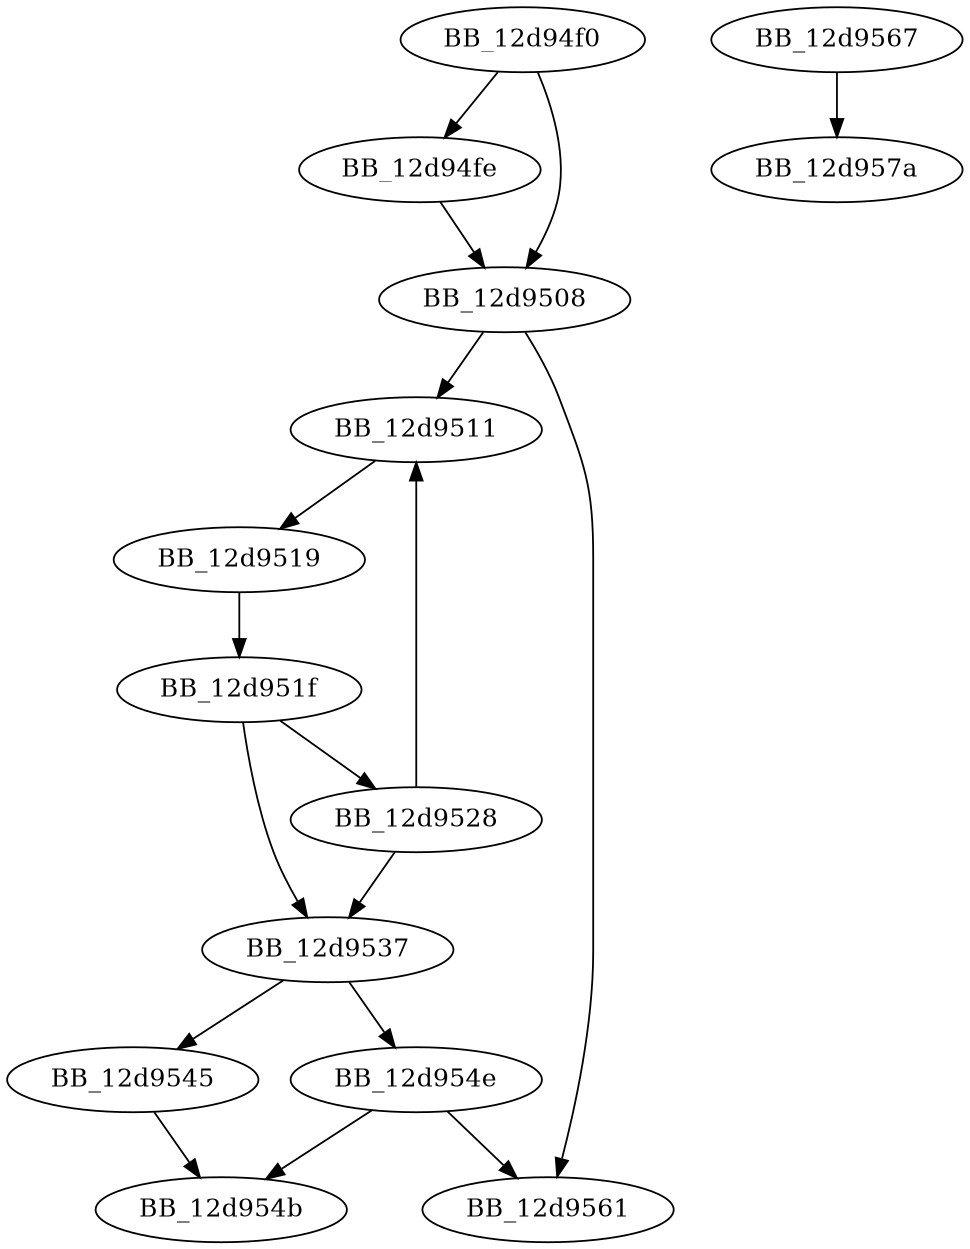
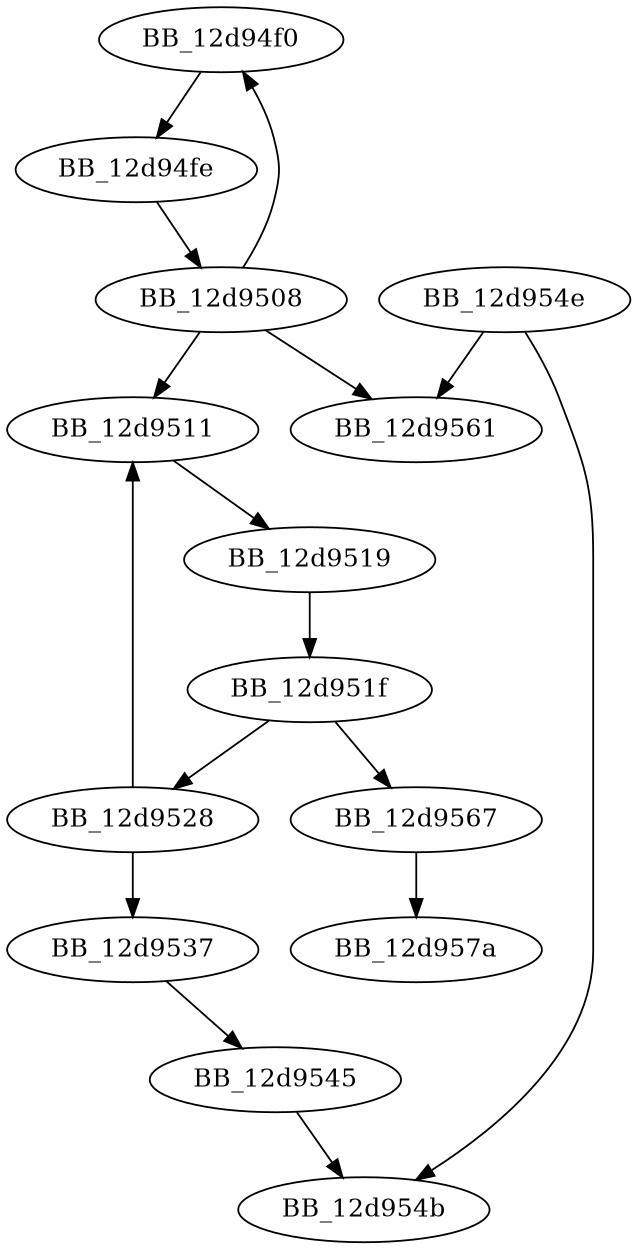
edge "BB_12d94f0" -> "BB_12d9508": reversed
edge "BB_12d951f" -> "BB_12d9537": now "BB_12d951f" -> "BB_12d9567"
edge "BB_12d9537" -> "BB_12d954e": removed
